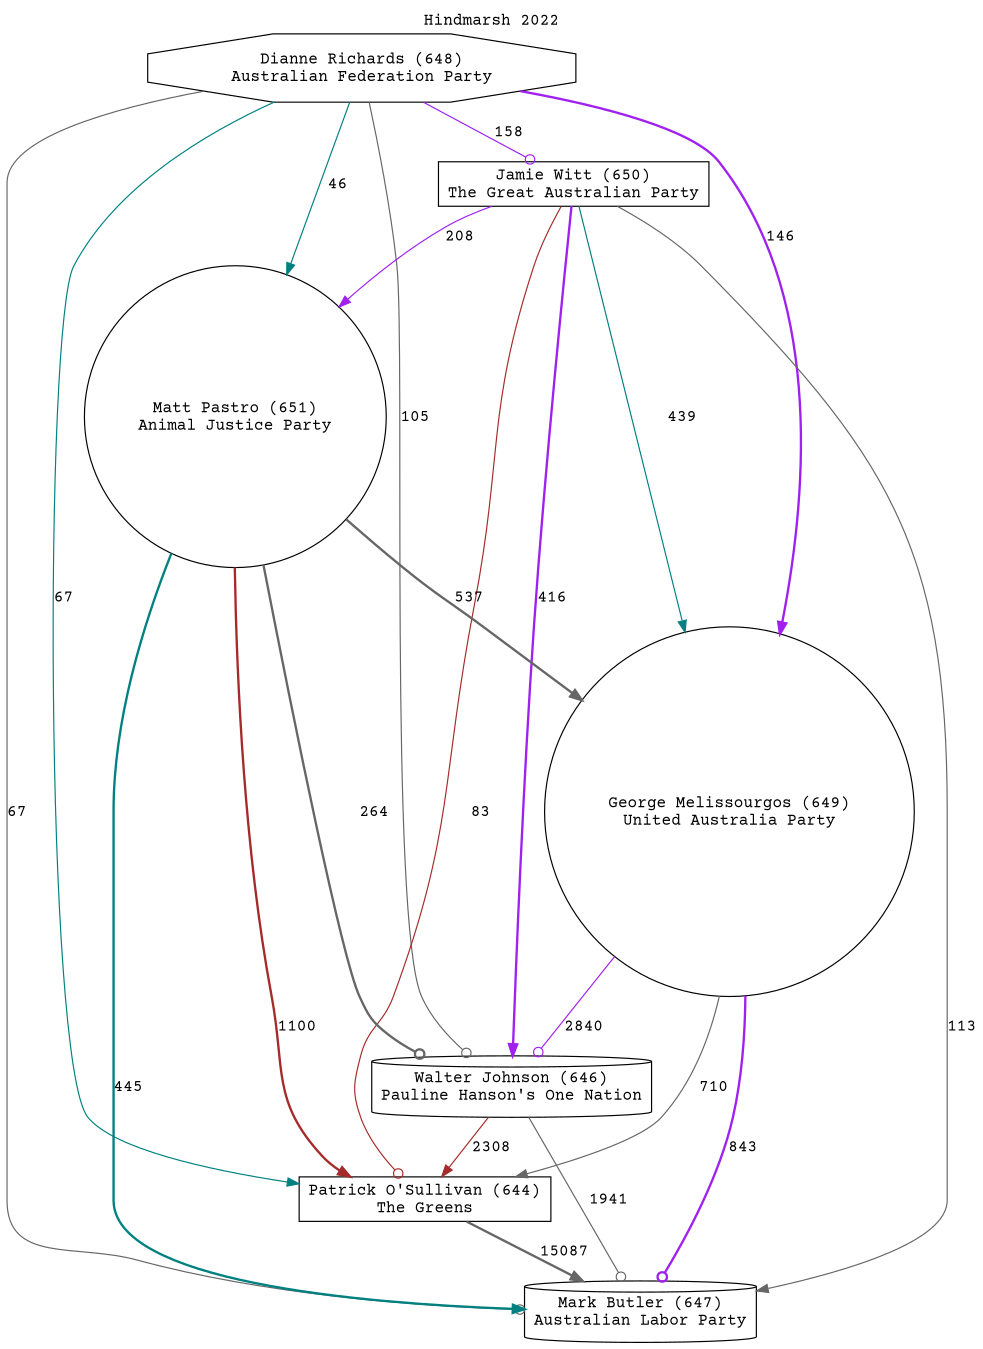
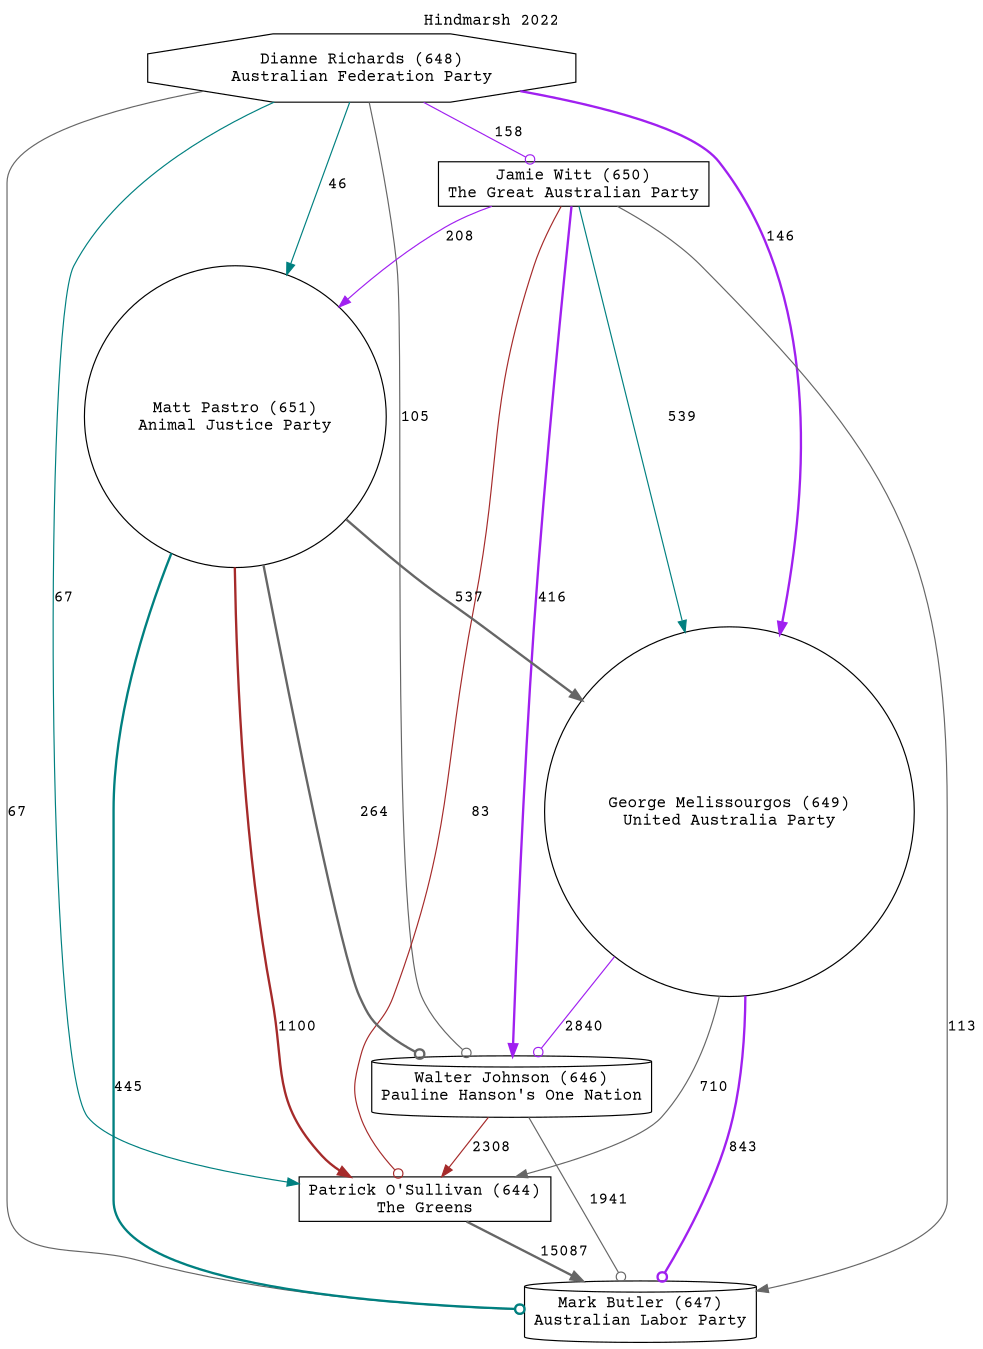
edge "Jamie Witt (650) The Great Australian Party" -> "George Melissourgos (649) United Australia Party": label "439" -> "539"
edge "Matt Pastro (651) Animal Justice Party" -> "Mark Butler (647) Australian Labor Party": arrowhead normal -> odot
